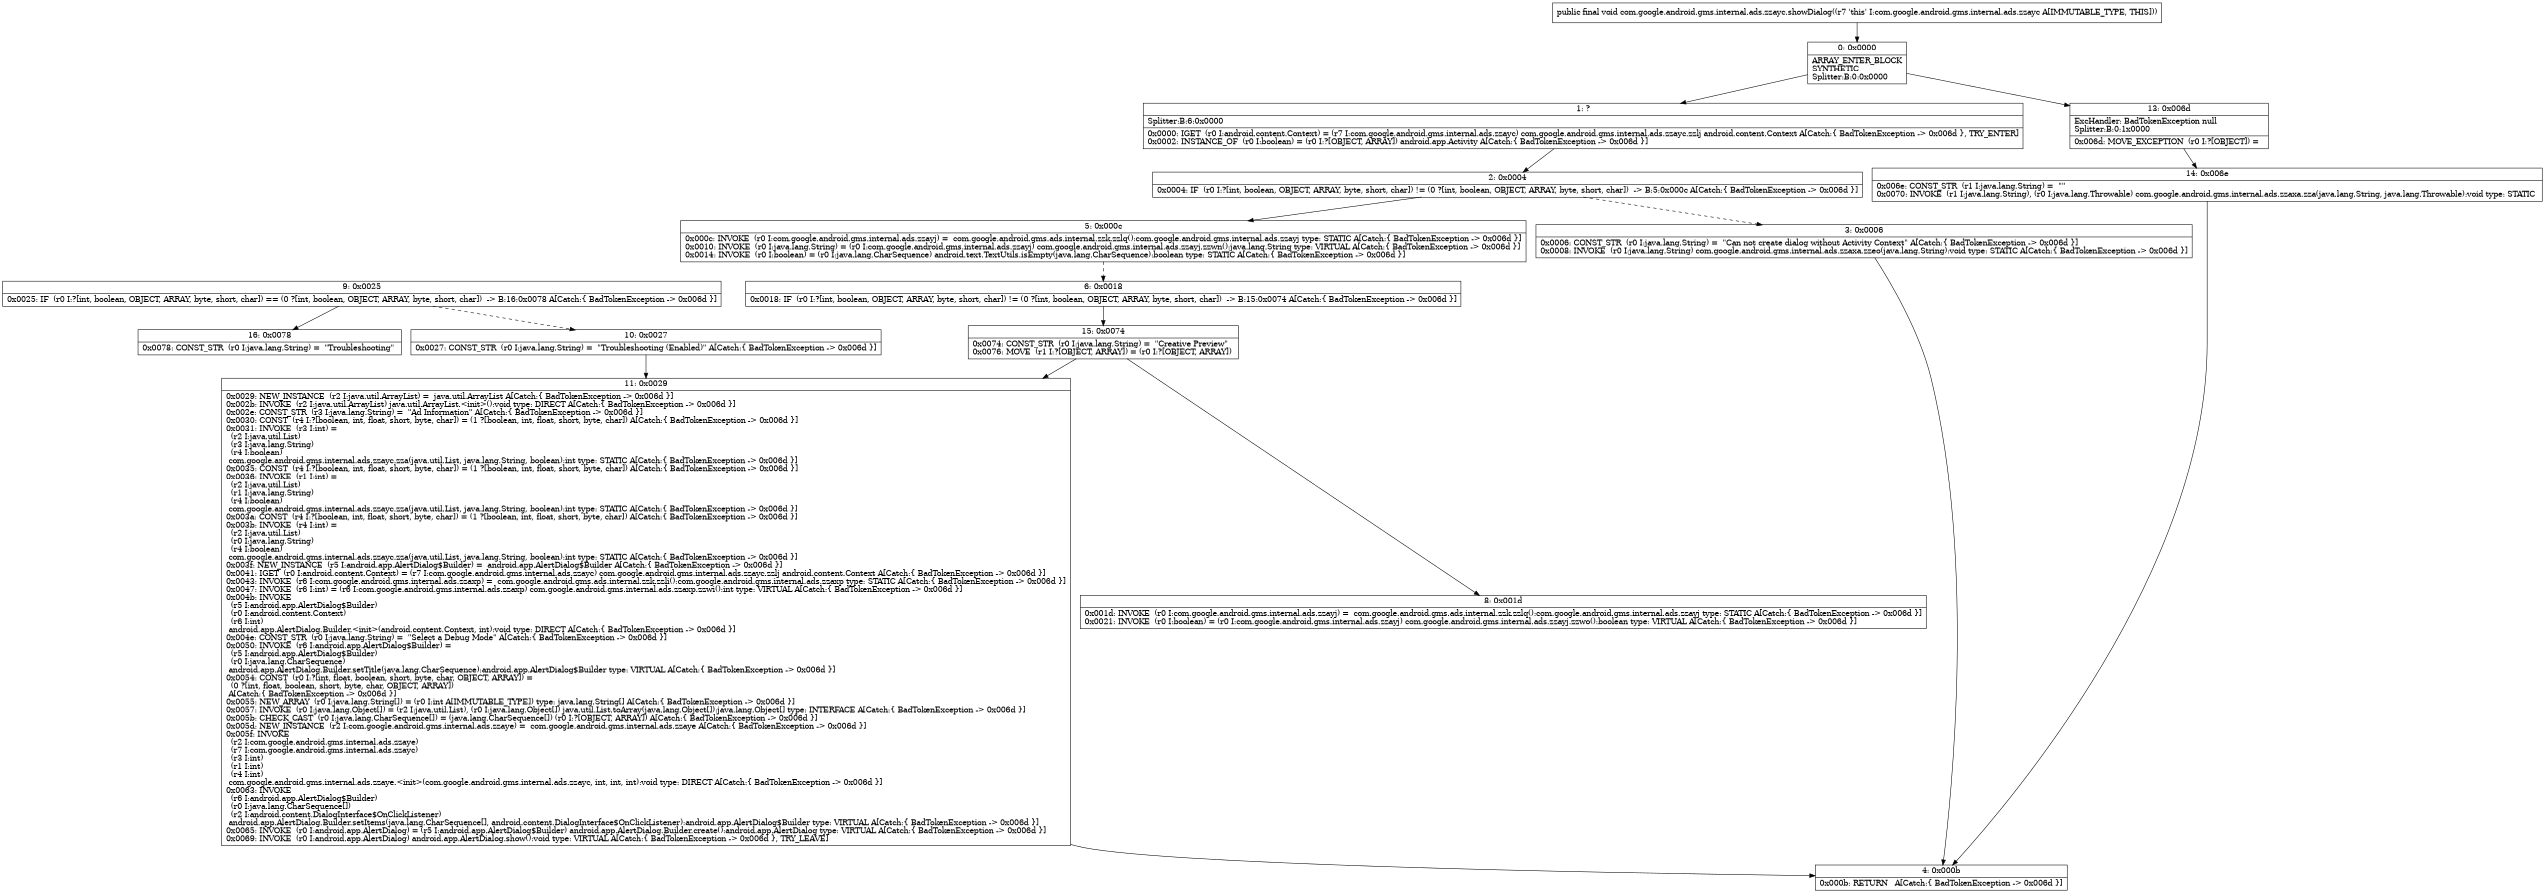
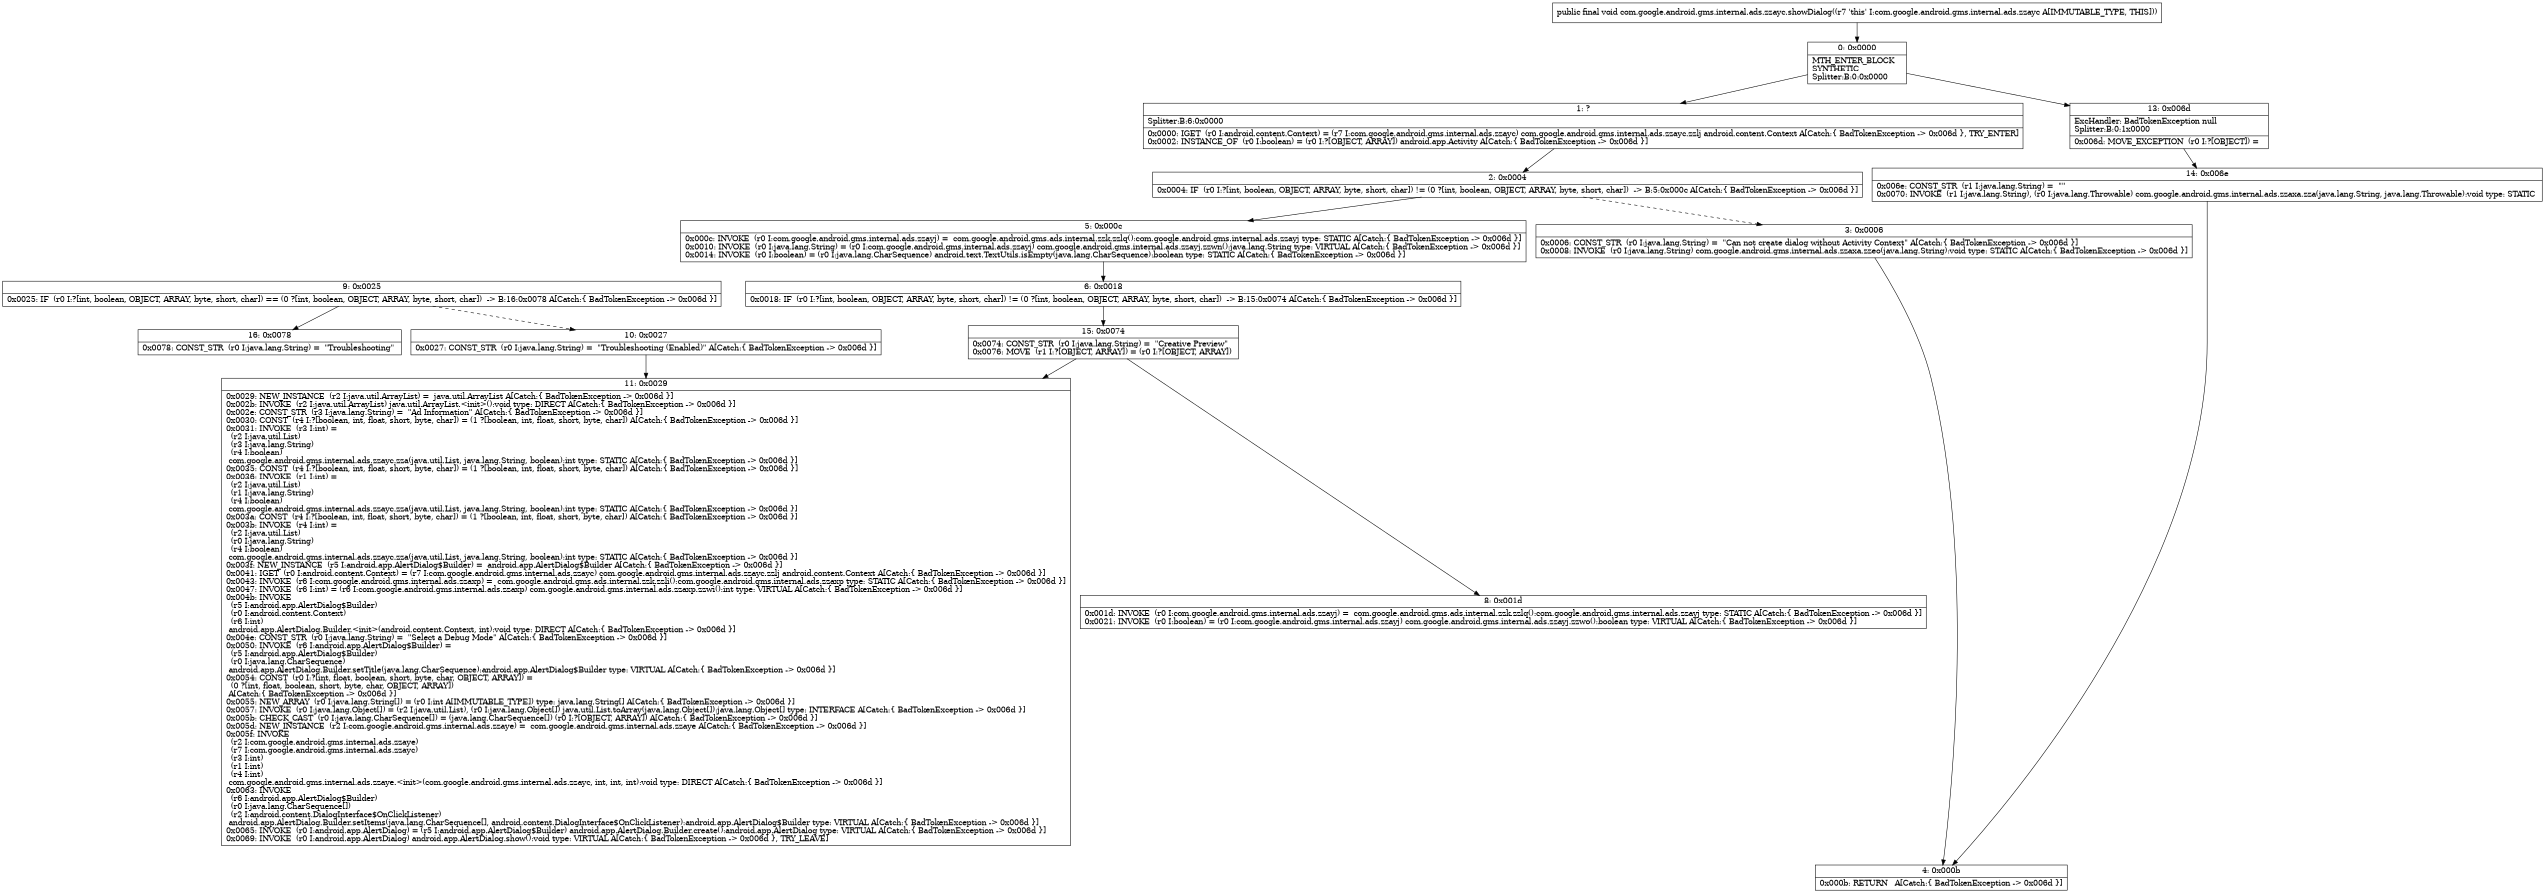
node "0: 0x0000": text "ARRAY_ENTER_BLOCK" -> "MTH_ENTER_BLOCK"
edge "5: 0x000c" -> "6: 0x0018": style dashed -> solid
edge "11: 0x0029" -> "4: 0x000b": removed
